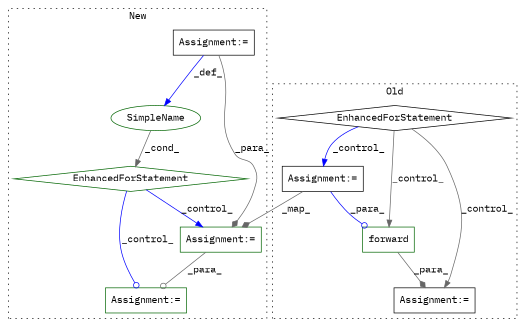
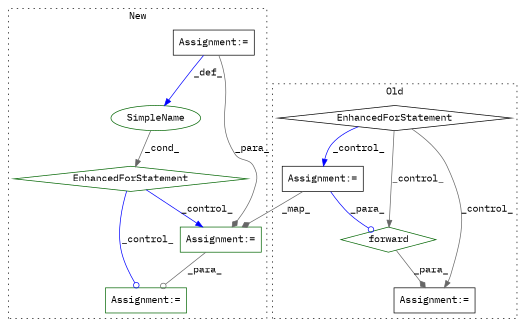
node "forward": shape box -> diamond
